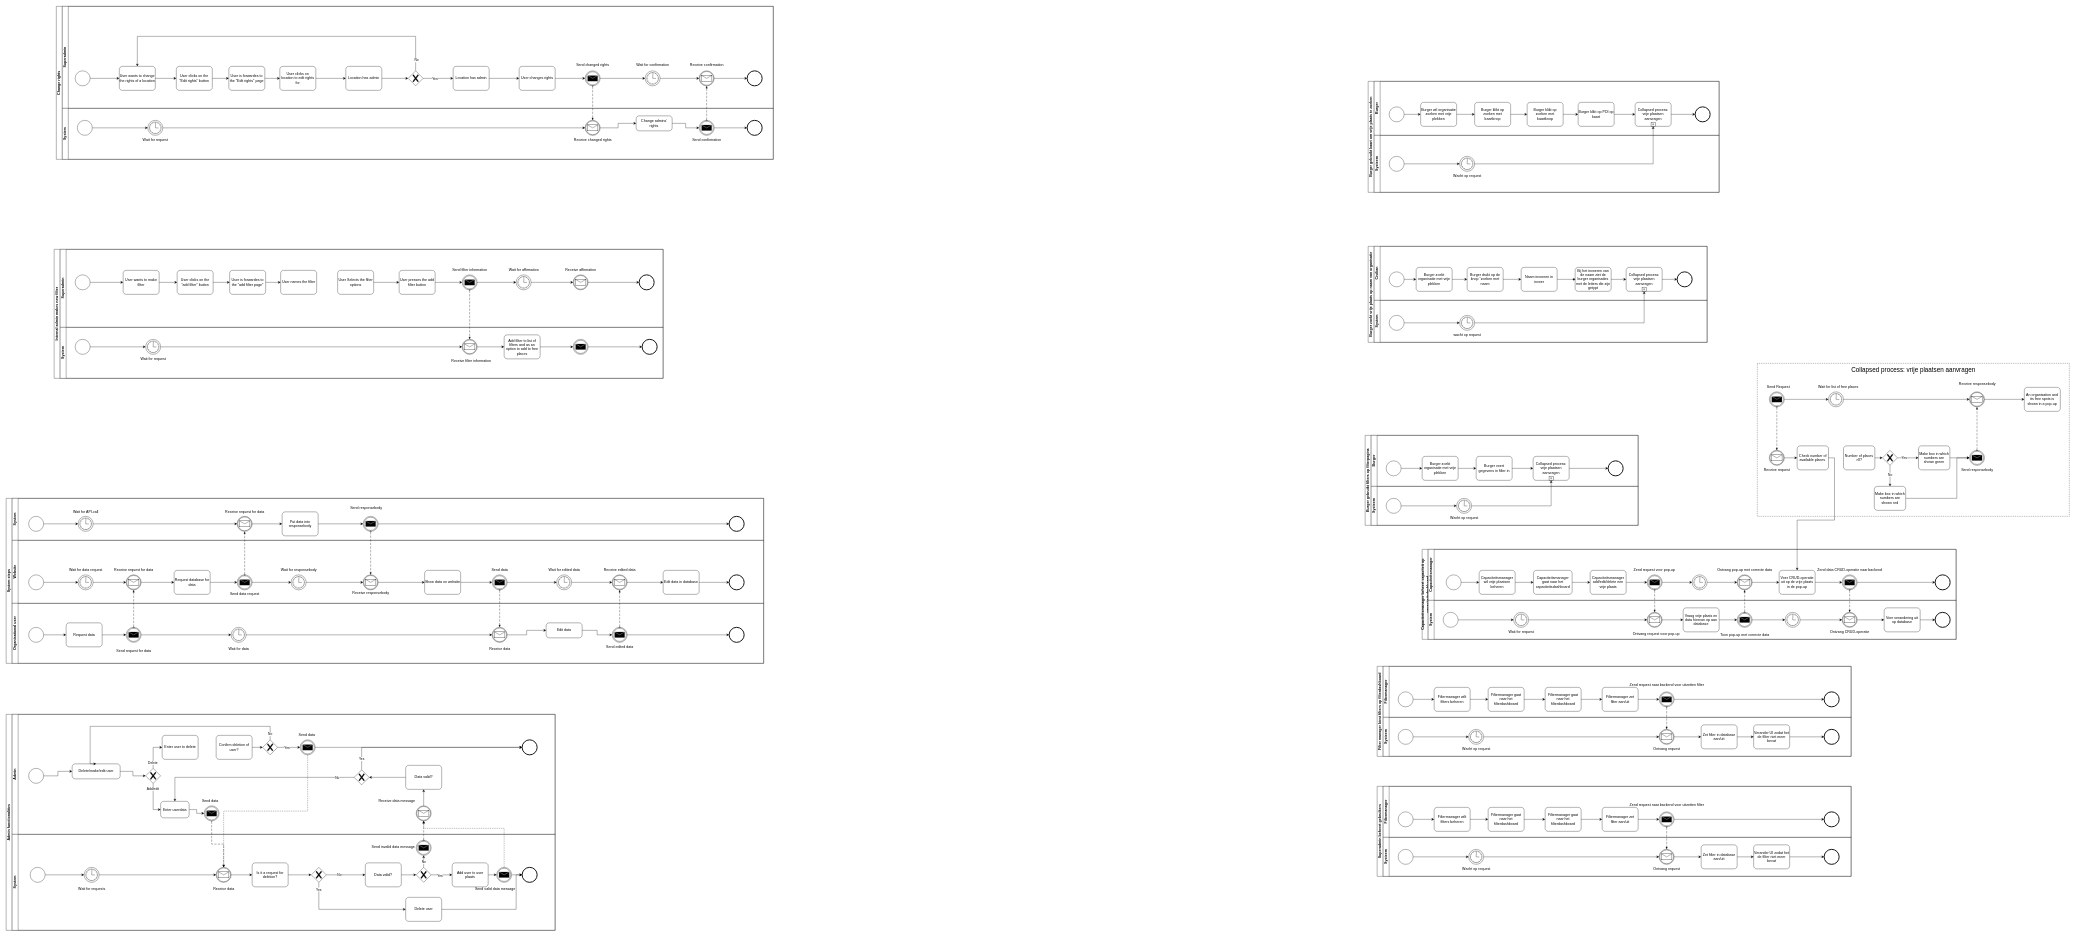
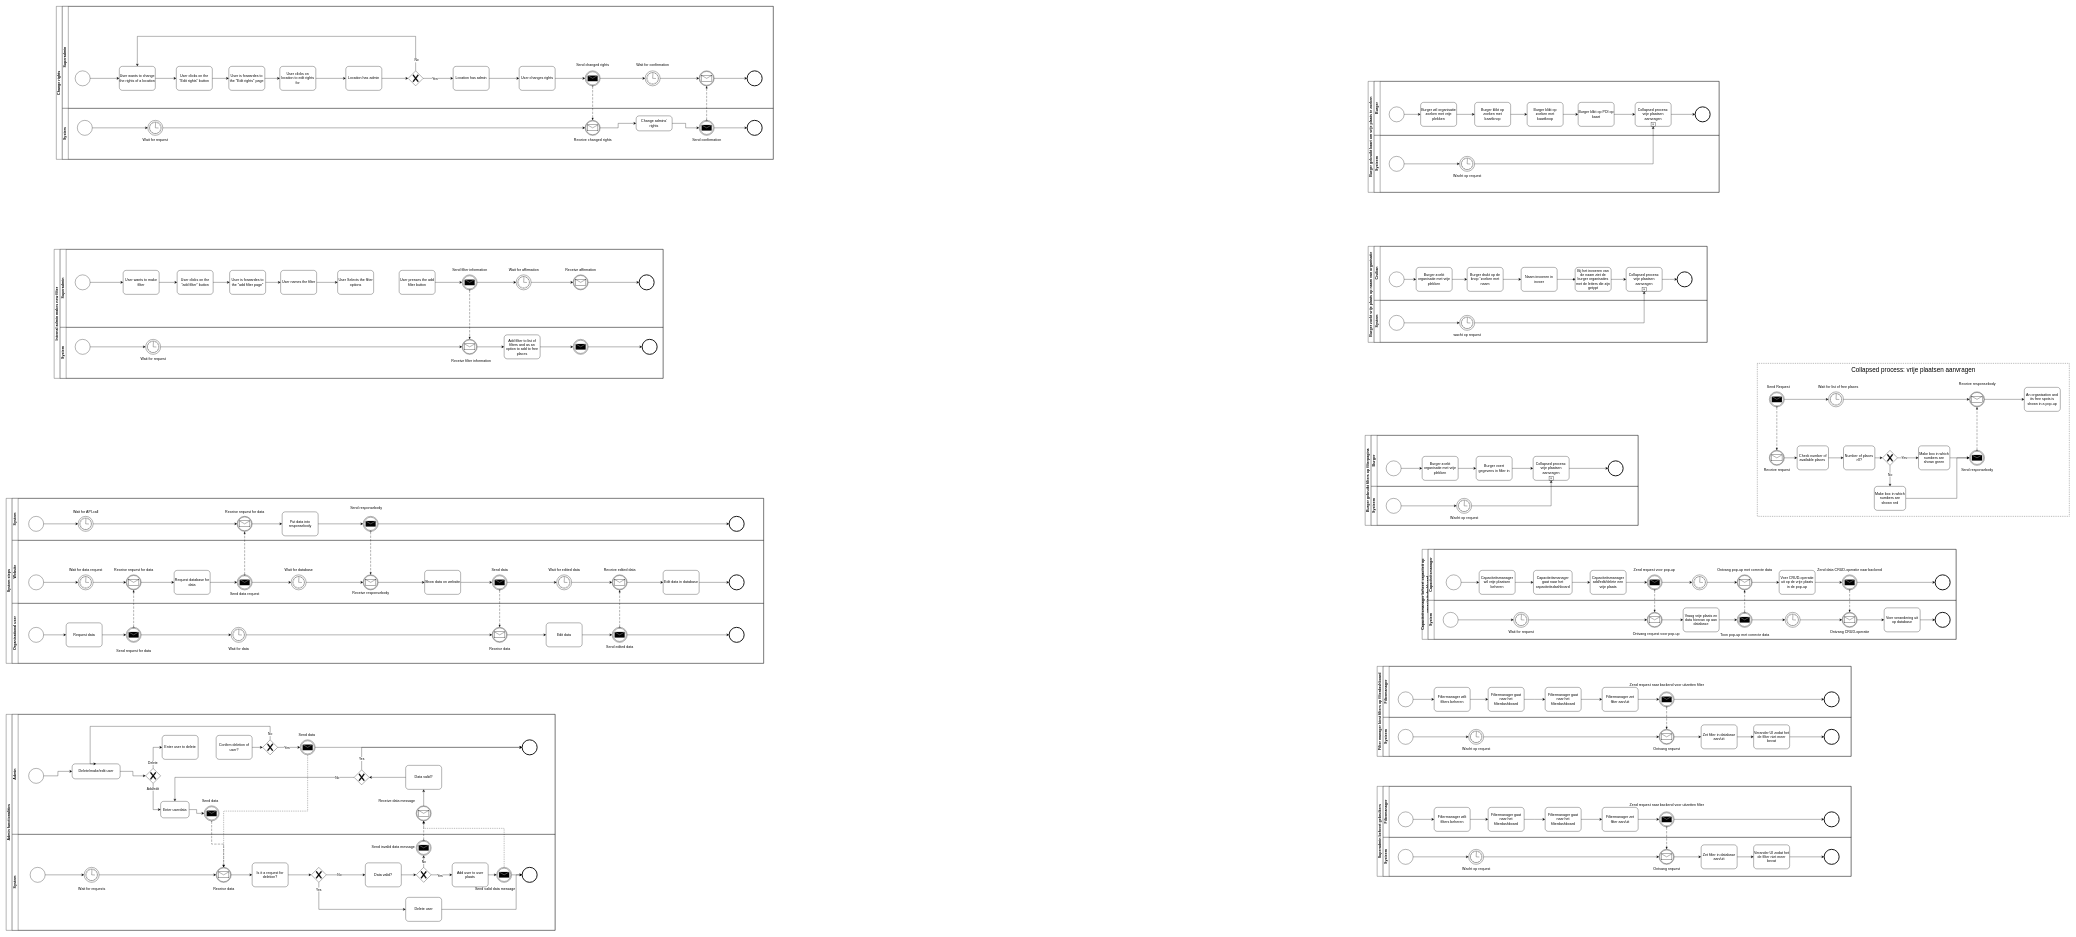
node "Receive confirmation": removed
edge "User names the filter" -> "User Selects the filter options": added
edge "User Selects the filter options" -> "User presses the add filter button": removed
edge "Check number of available places" -> "Voer CRUD-operatie uit op de vrije plaats in de pop-up": now "Check number of available places" -> "Number of places >0?"
node "Wait for responsebody": label "Wait for responsebody" -> "Wait for database"
node "Edit data": size 36x15 -> 36x24
